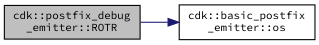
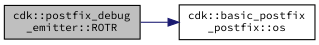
node "cdk::basic_postfix _emitter::os": label "cdk::basic_postfix _emitter::os" -> "cdk::basic_postfix _postfix::os"
